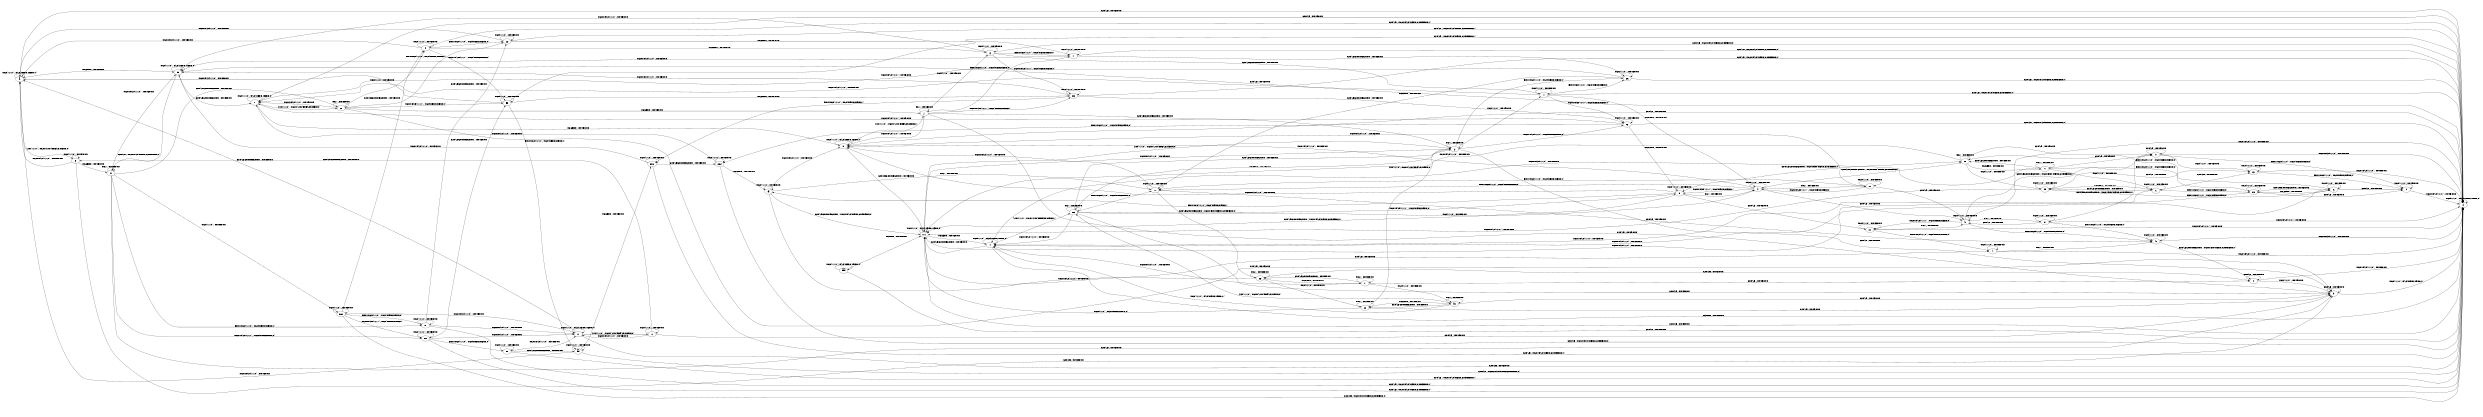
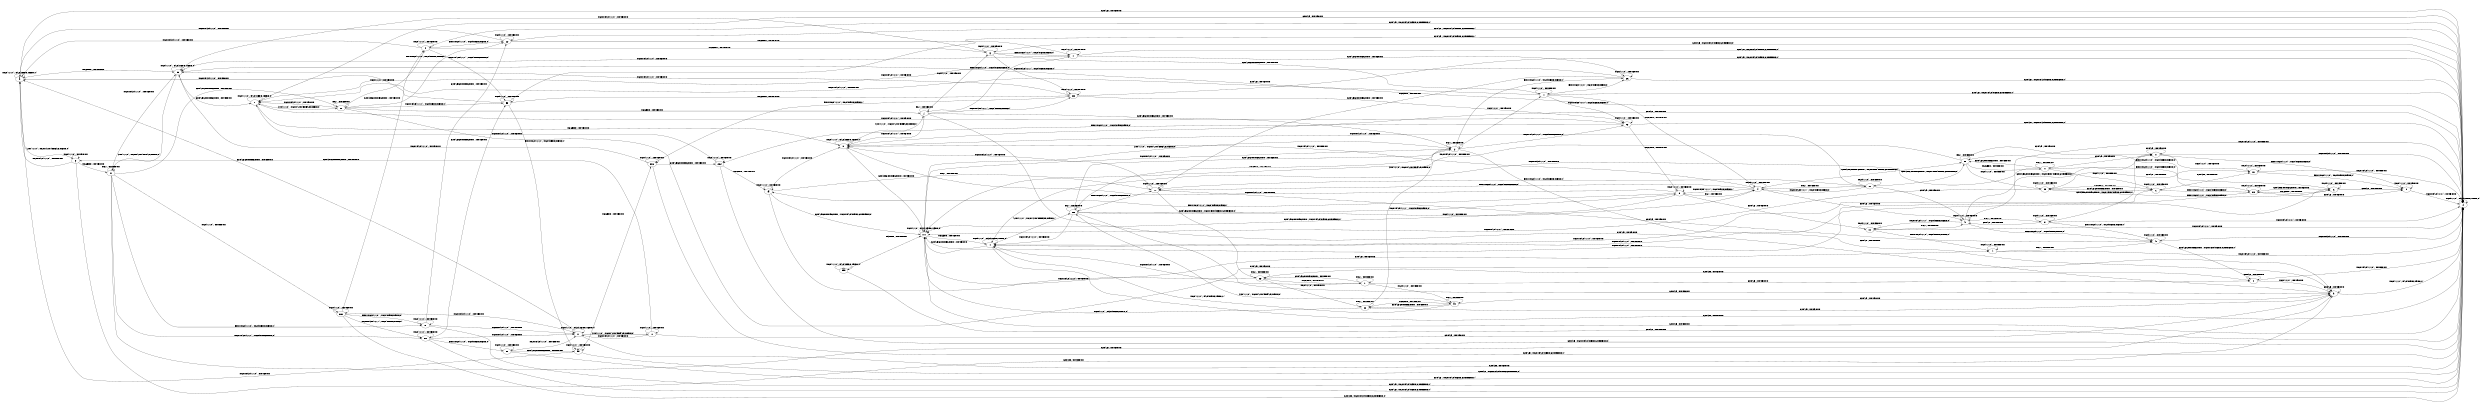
edge "kk" -> "tt": label "CLOSE / ACK+RST(NEXT,CURRENT,0)" -> "SYN(V,V,0) / ACK+SYN(FRESH,NEXT,0)"
edge "d" -> "ss": now "zz" -> "ss"
edge "t" -> "f": label "LISTEN / TIMEOUT" -> "CLOSE / TIMEOUT"
